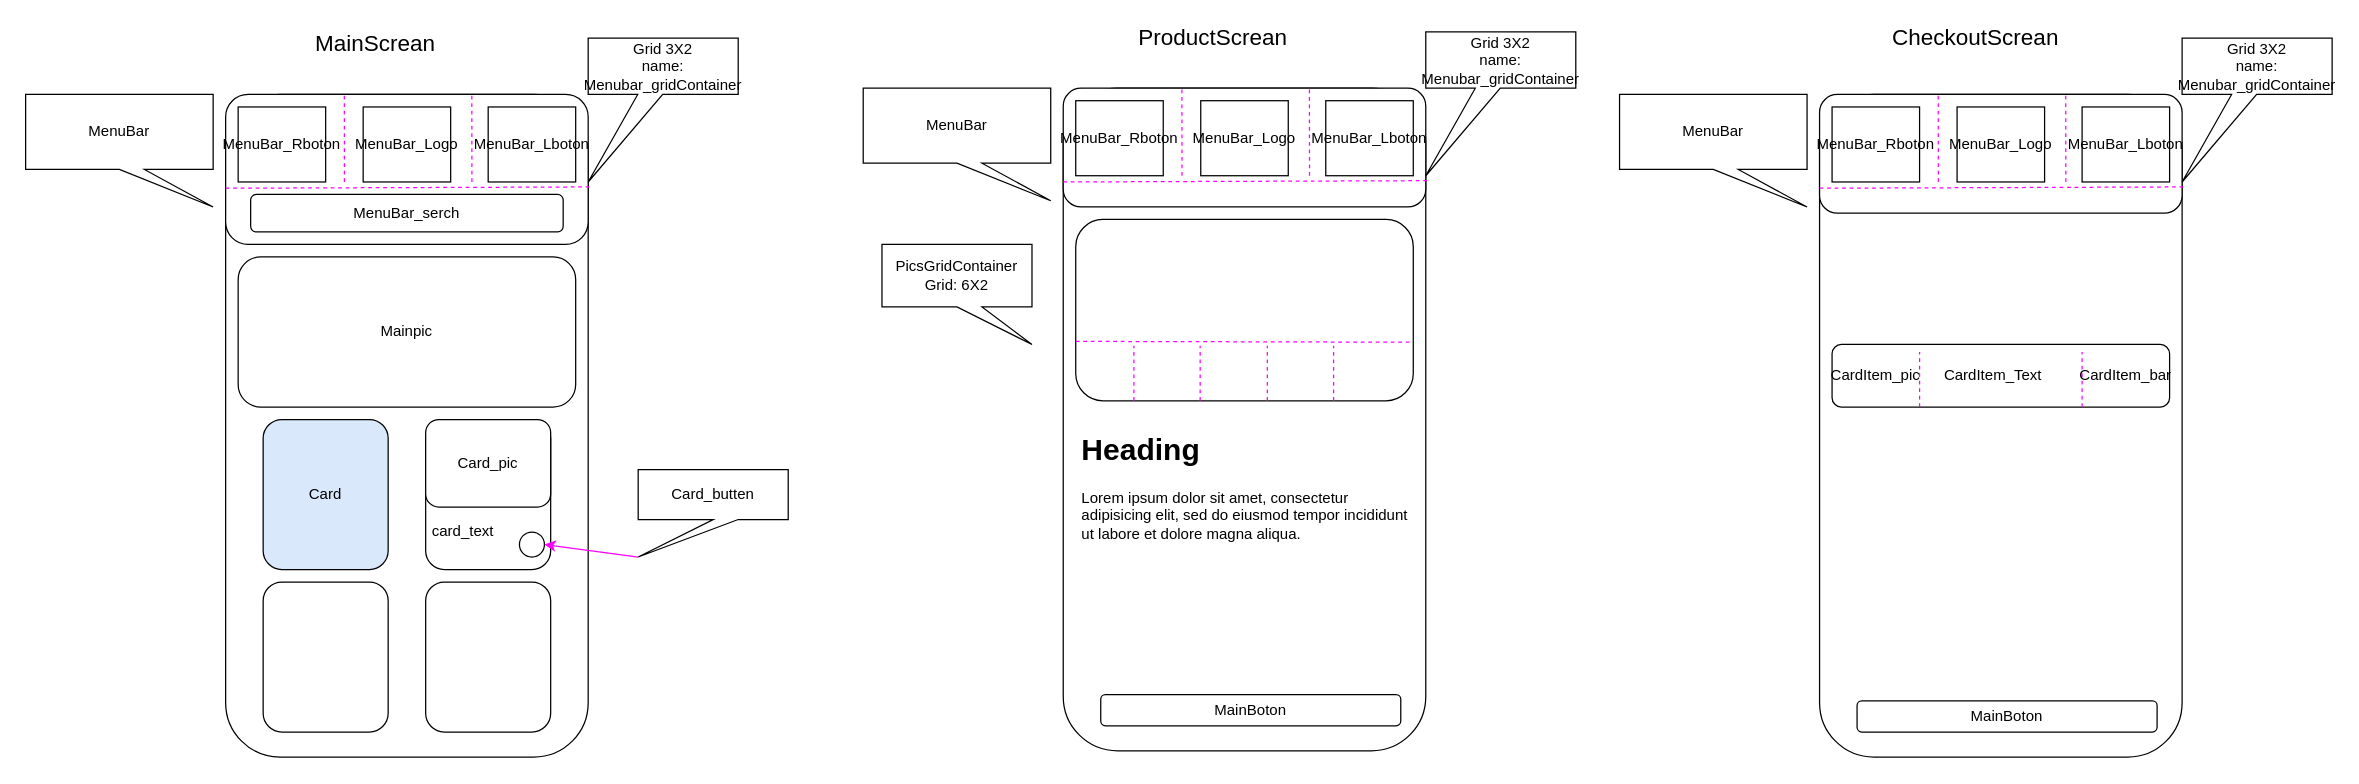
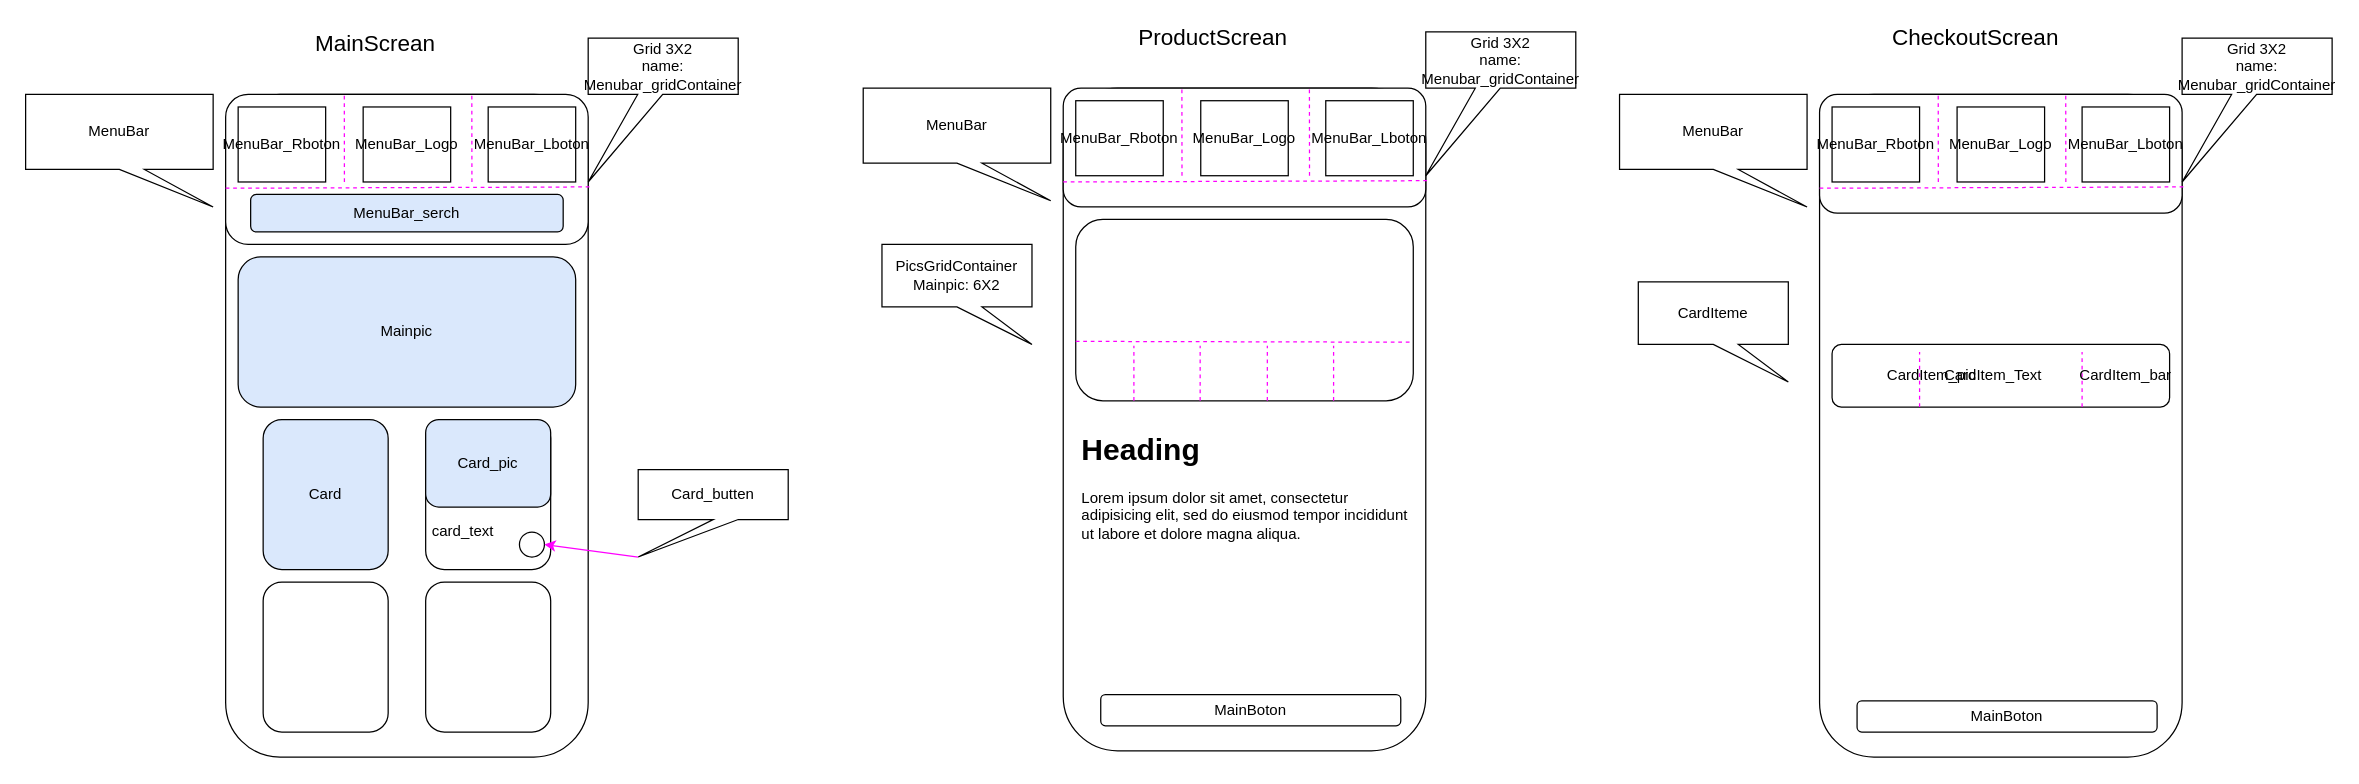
node "MenuBar_serch": fillcolor #ffffff -> #dae8fc
node "PicsGridContainer Grid: 6X2": label "PicsGridContainer Grid: 6X2" -> "PicsGridContainer Mainpic: 6X2"
node "Mainpic": fillcolor #ffffff -> #dae8fc
node "CardIteme": added
node "CardItem_pic": moved (1876, 376) -> (1932, 376)
node "Card_pic": fillcolor #ffffff -> #dae8fc
